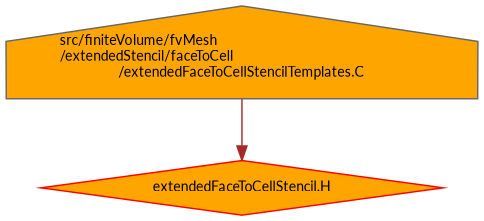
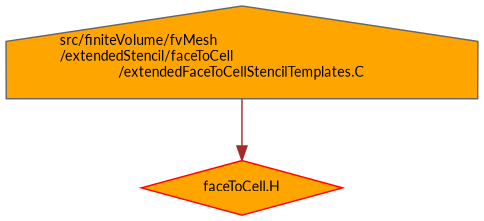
node "extendedFaceToCellStencil.H": label "extendedFaceToCellStencil.H" -> "faceToCell.H"
